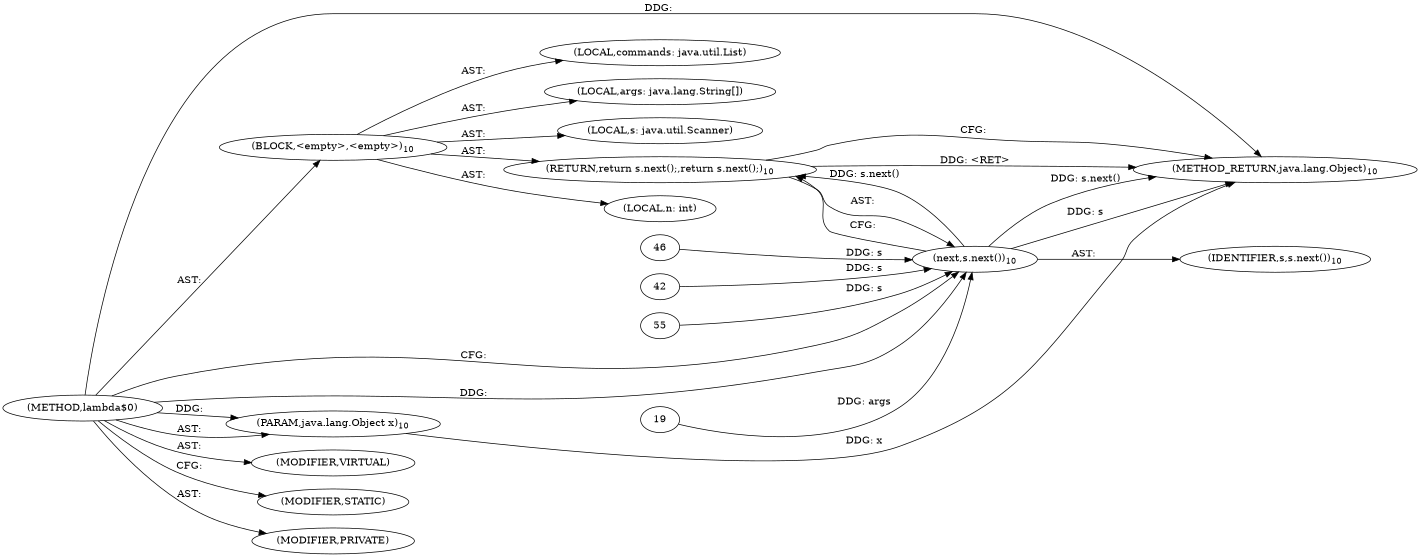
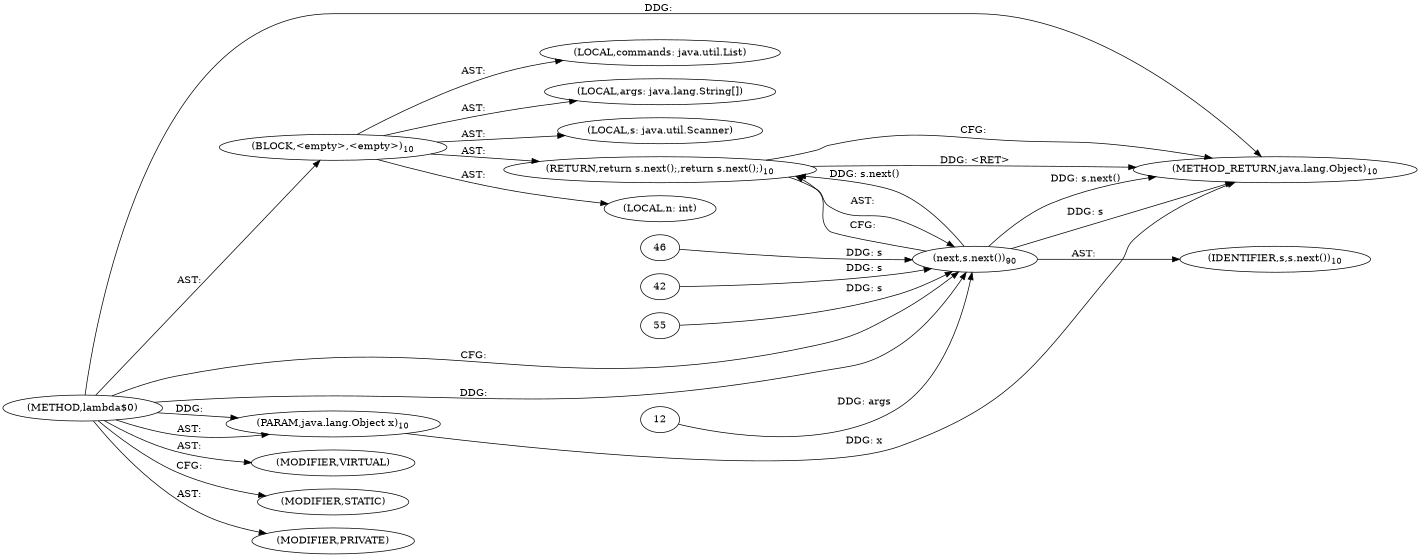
node "(next,s.next())": text "10" -> "90"
node "19": label "19" -> "12"
